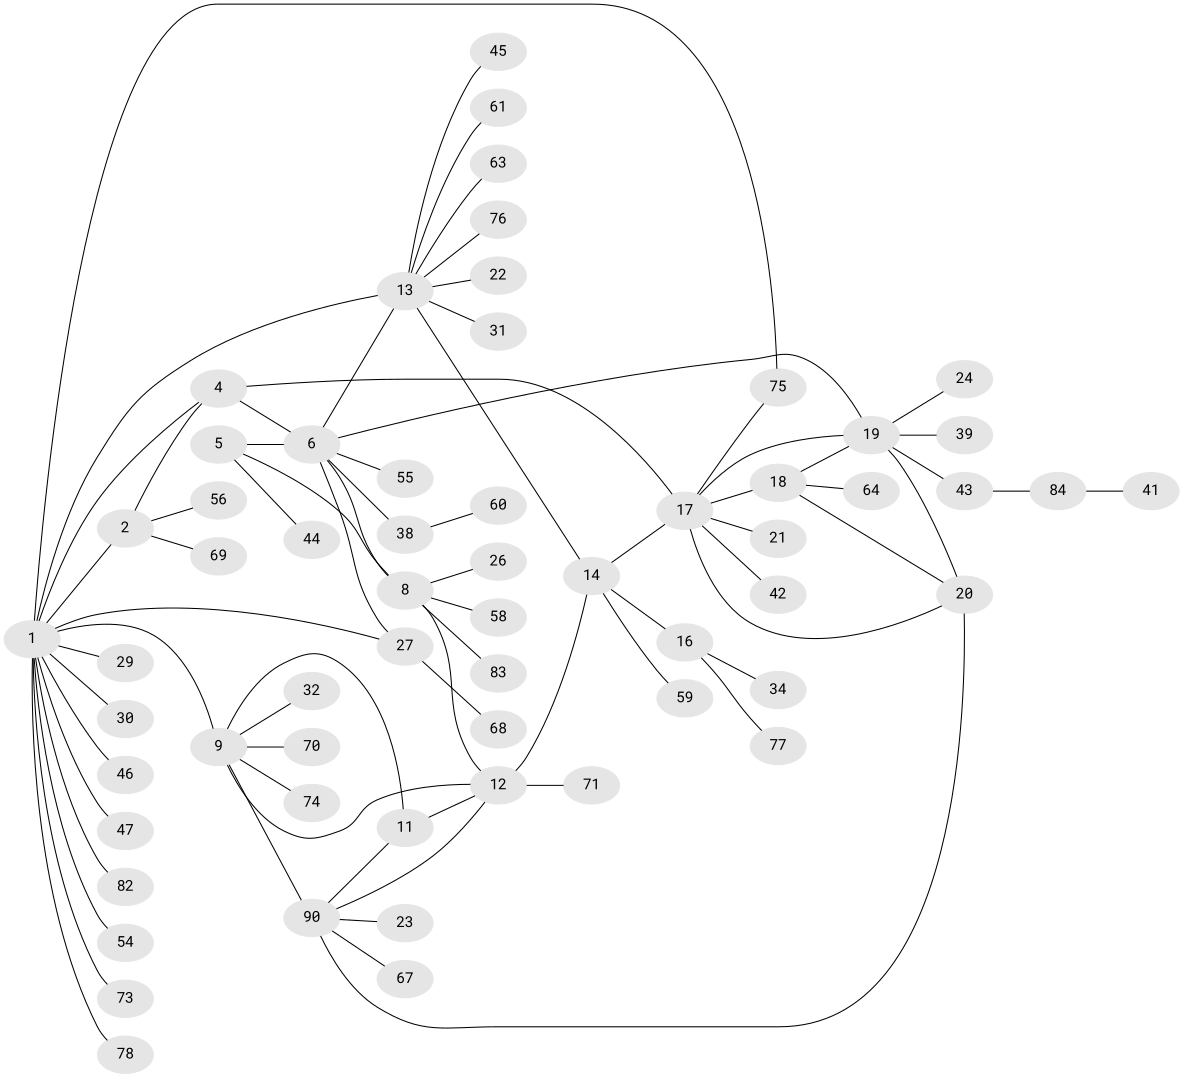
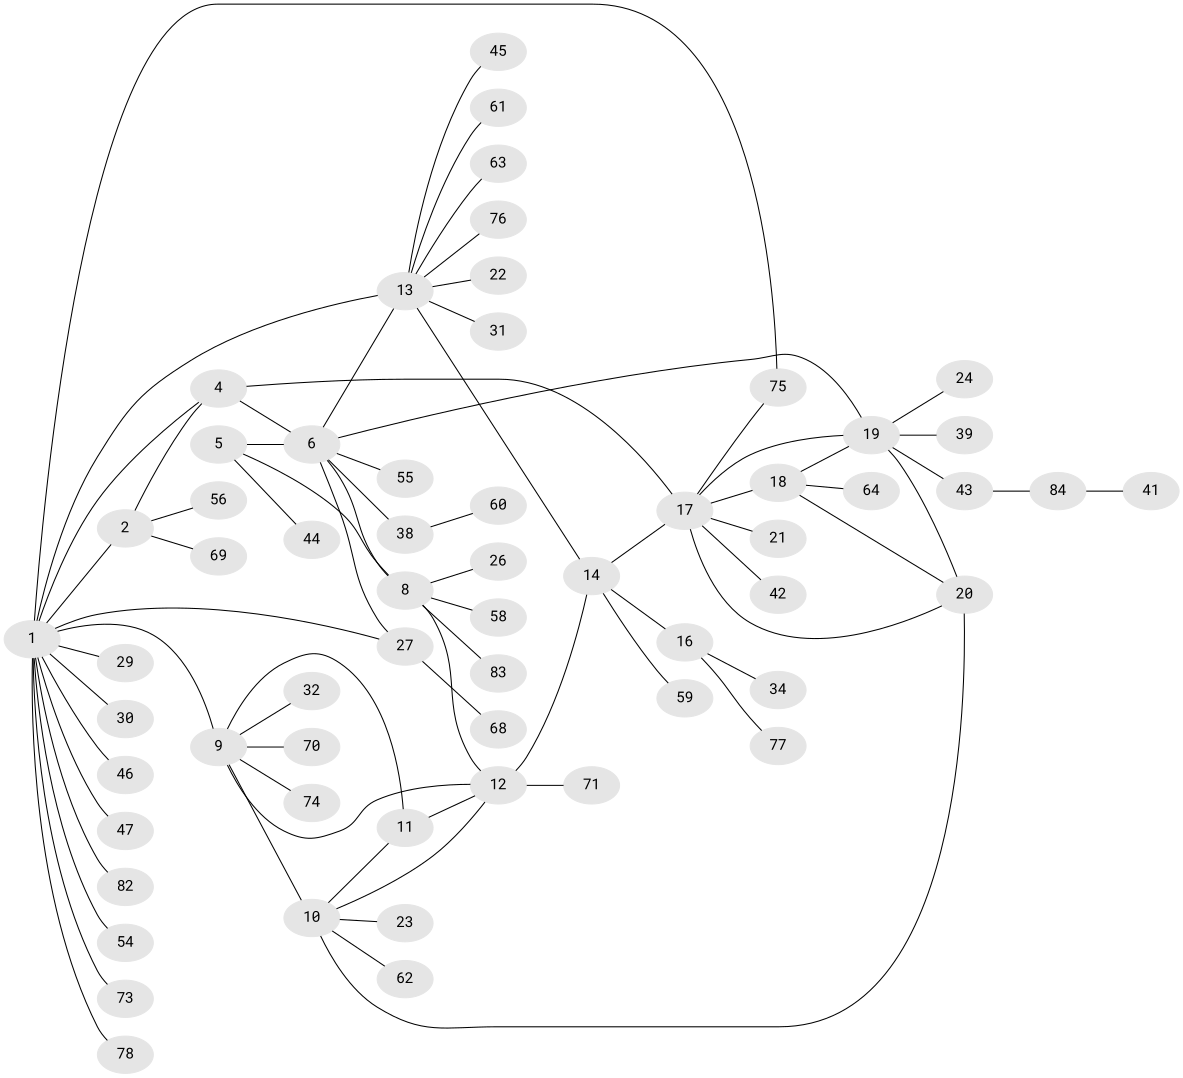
node "90": label "90" -> "10"
node "67": label "67" -> "62"
